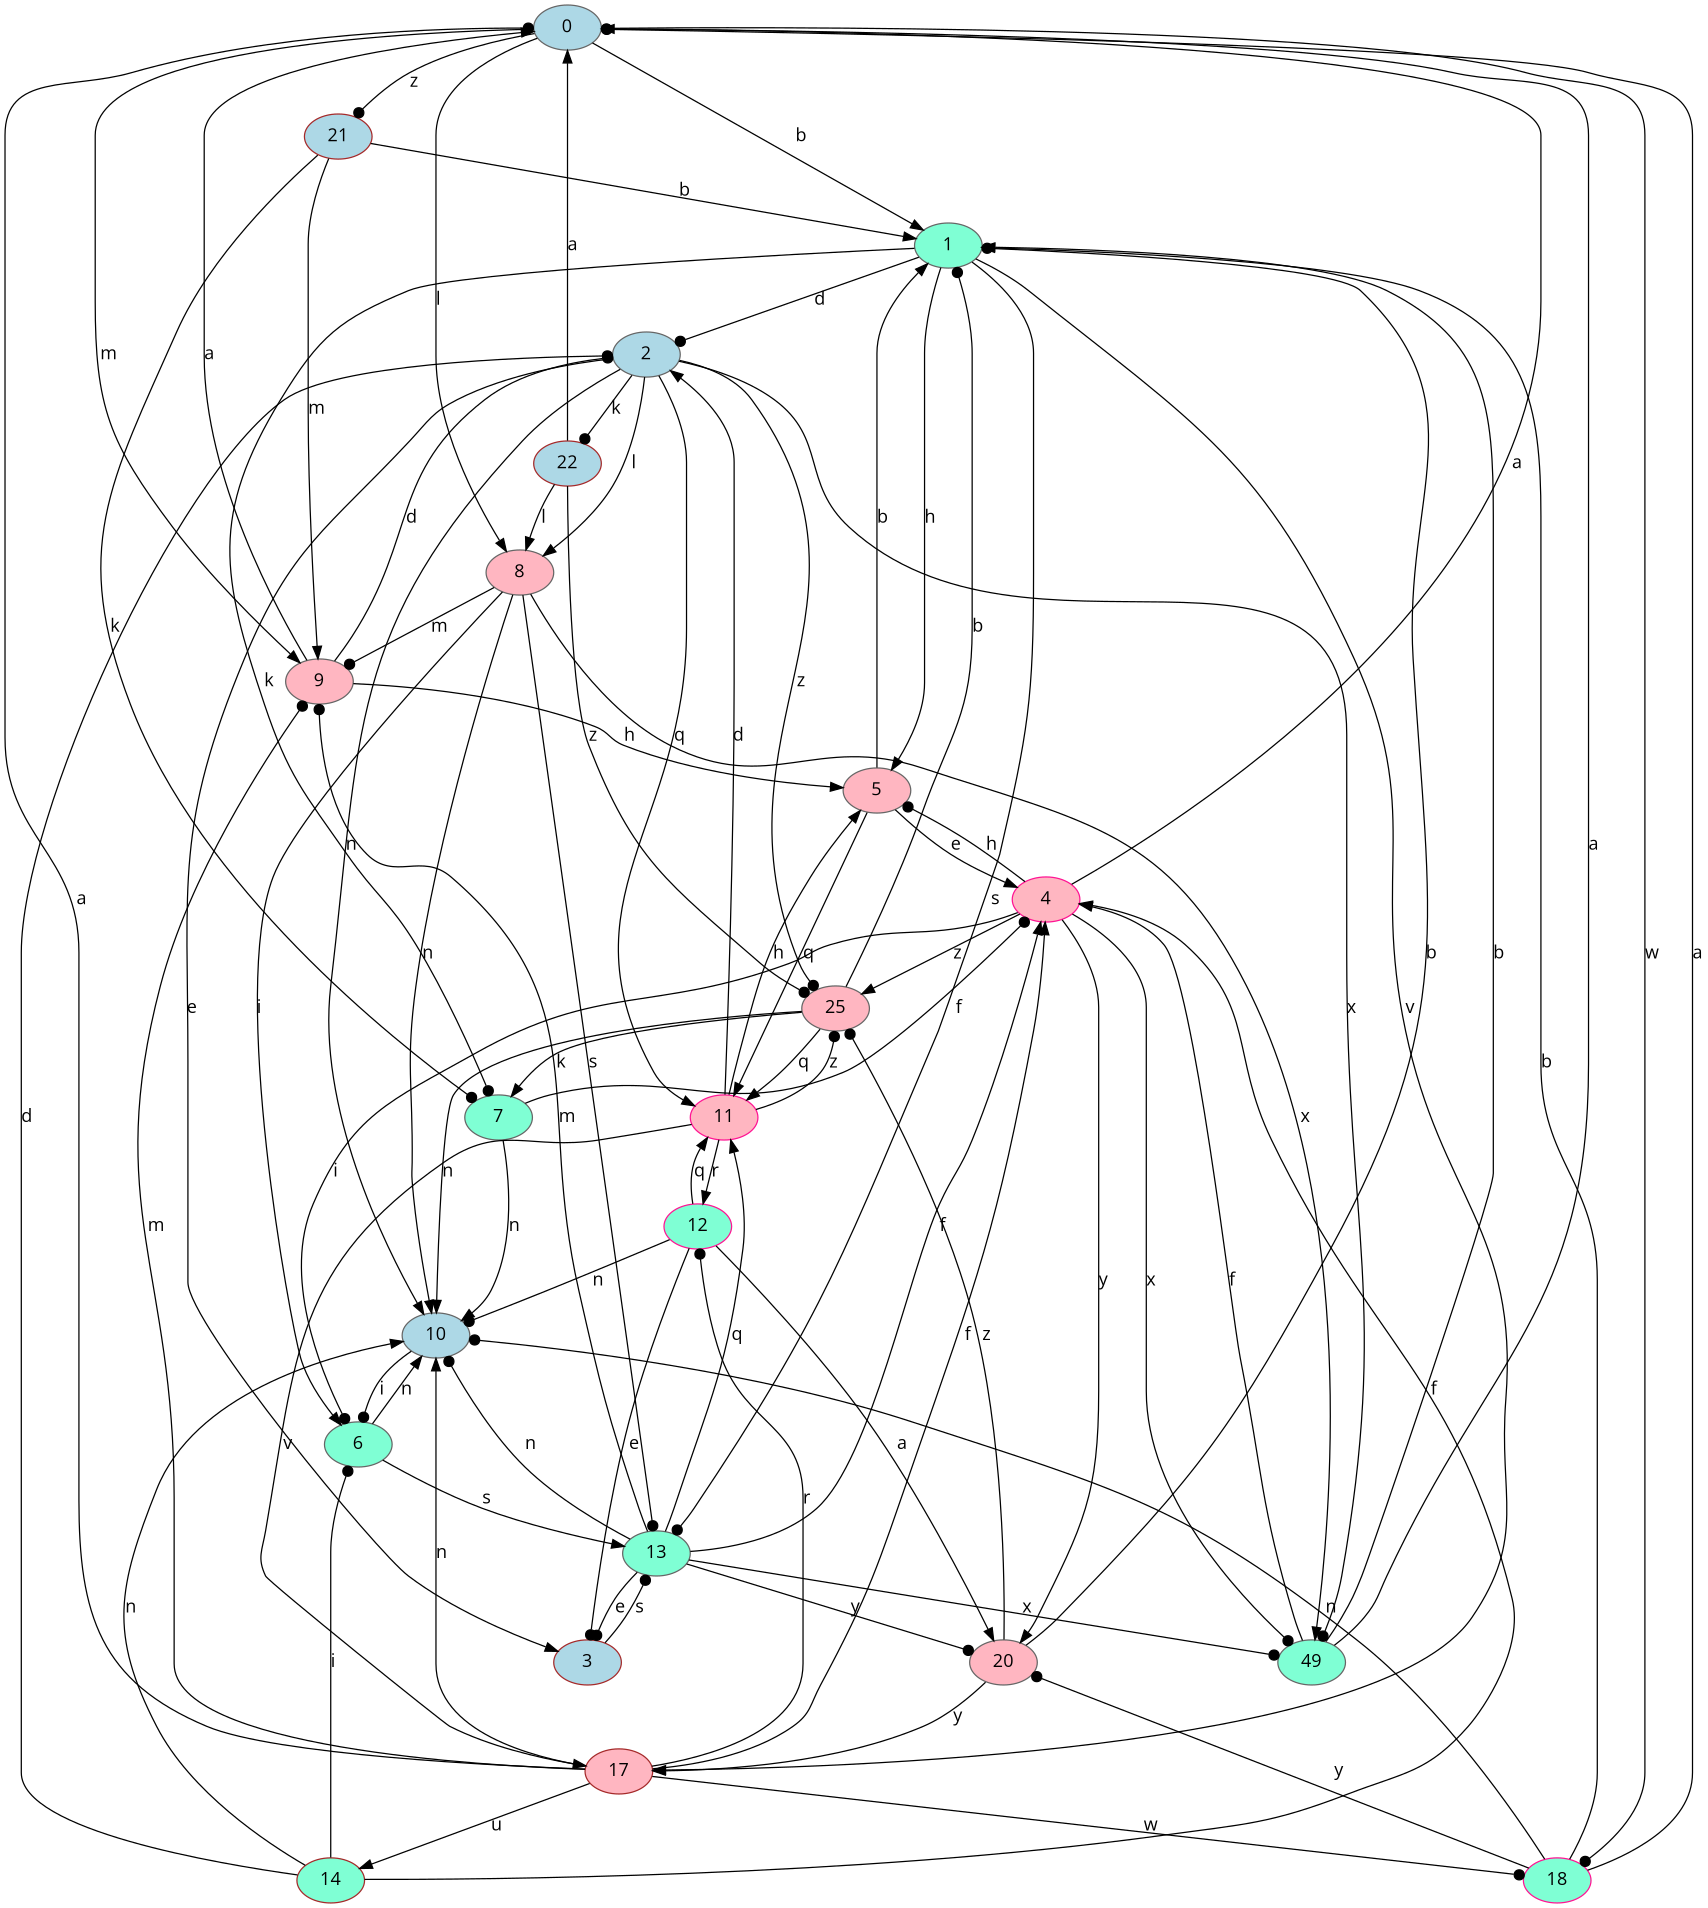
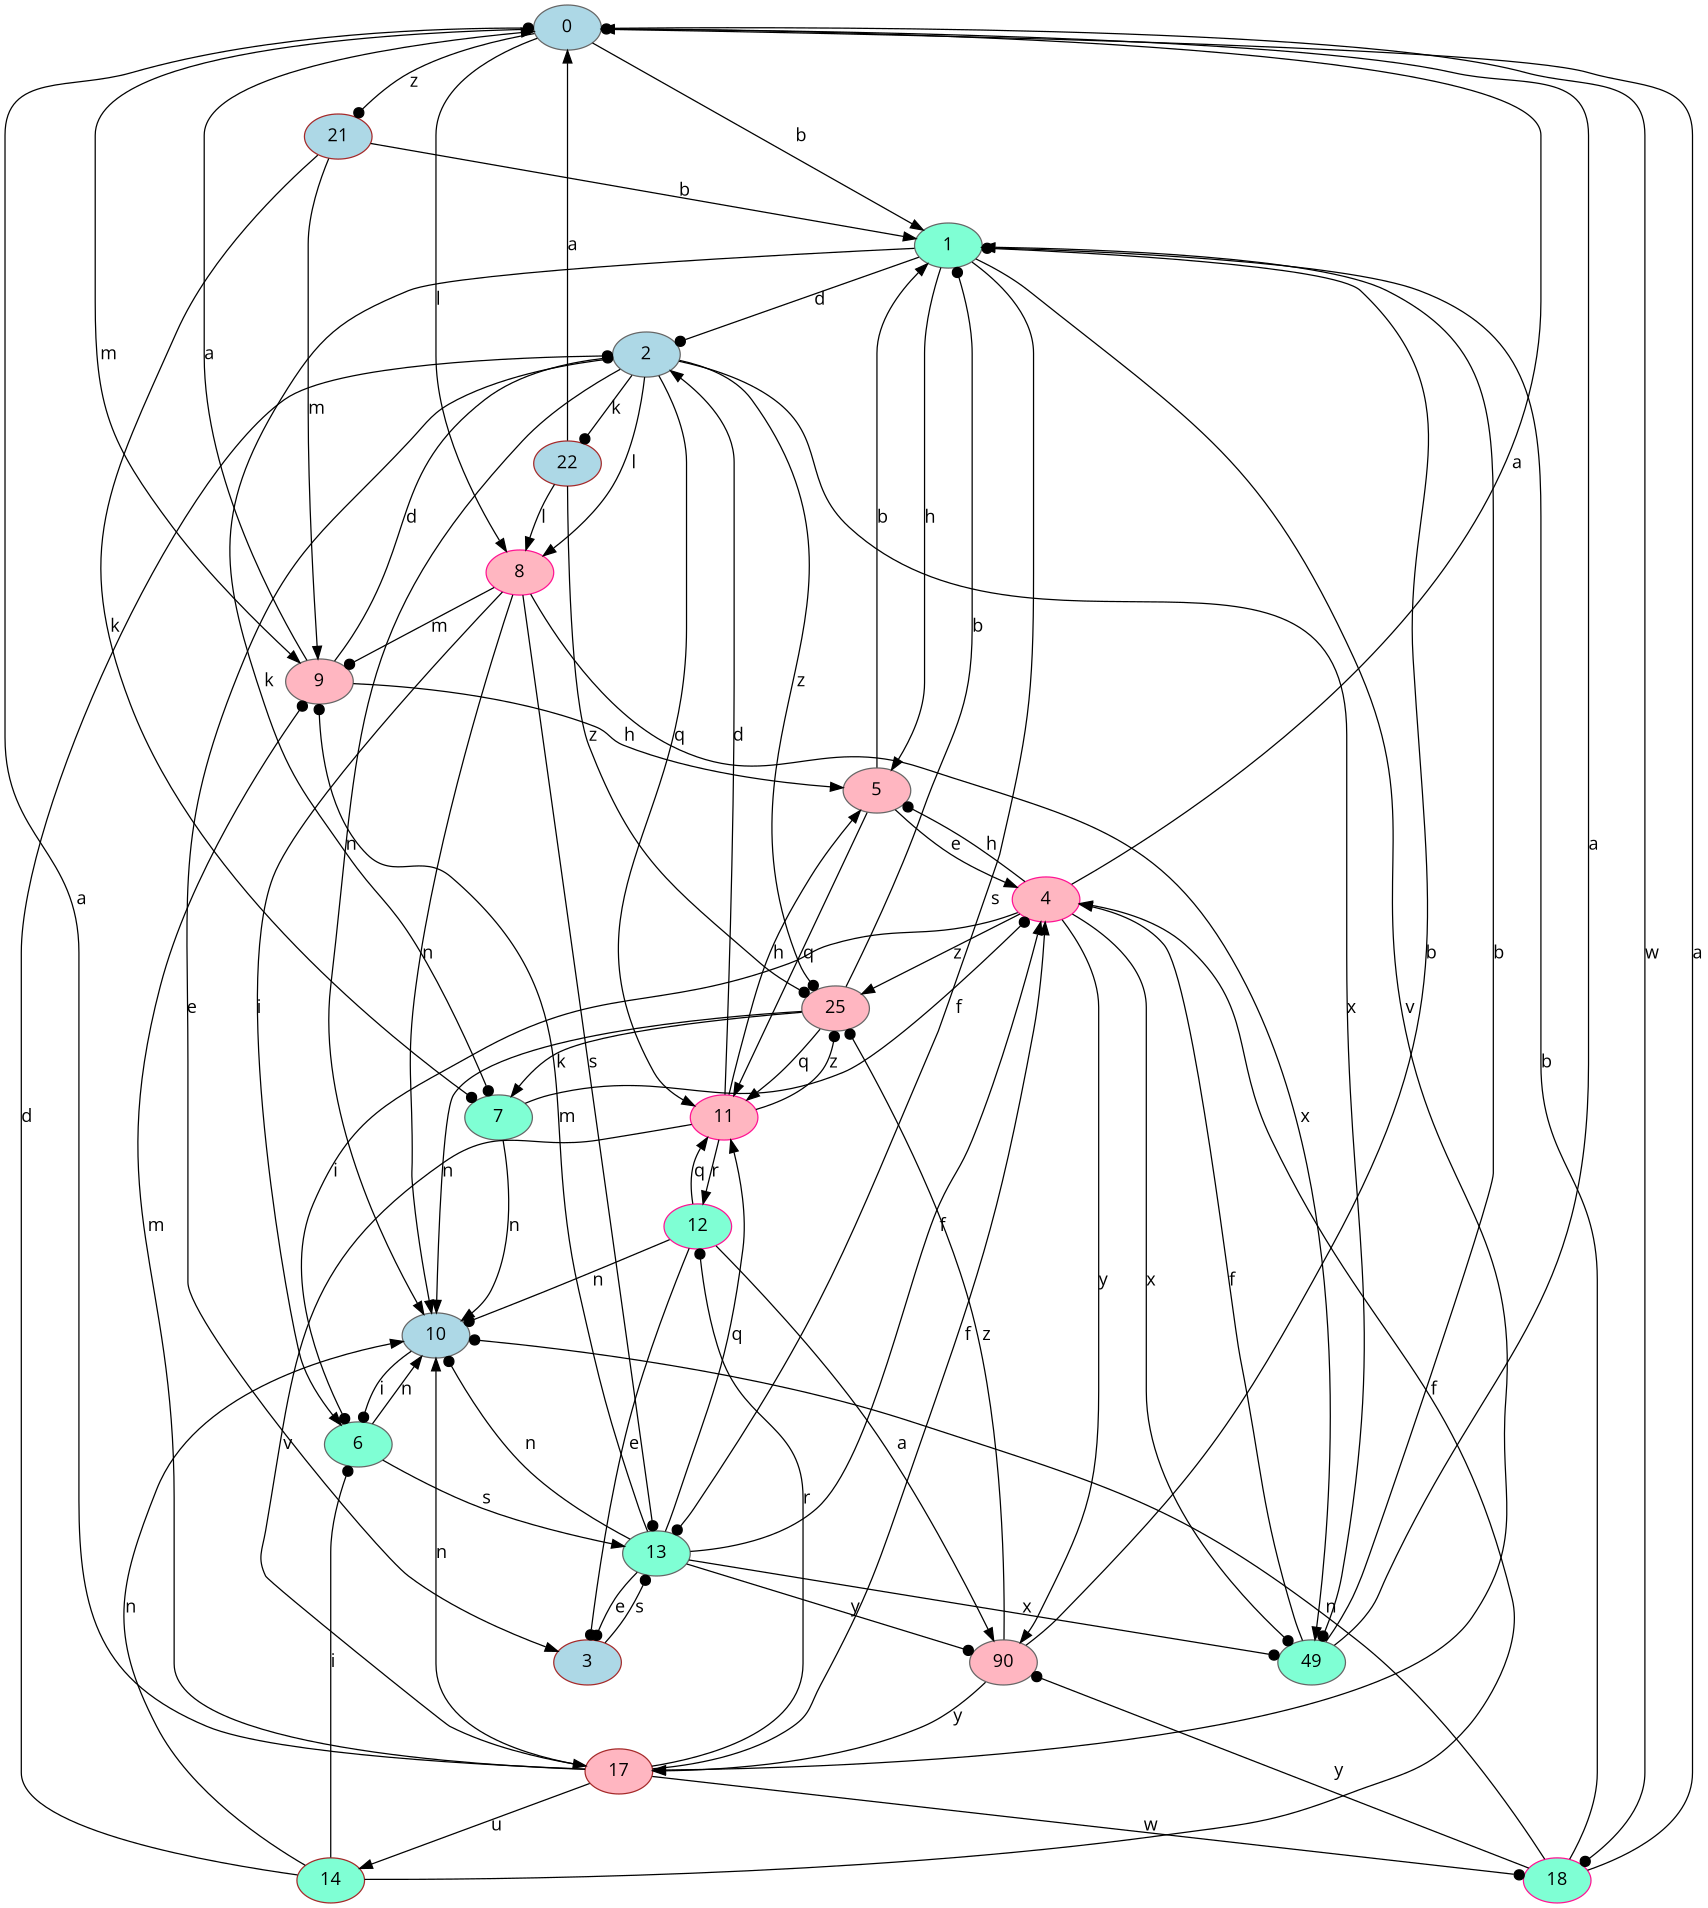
edge "18" -> "0": arrowhead dot -> normal
node "8": color gray40 -> deeppink
node "20": label "20" -> "90"
